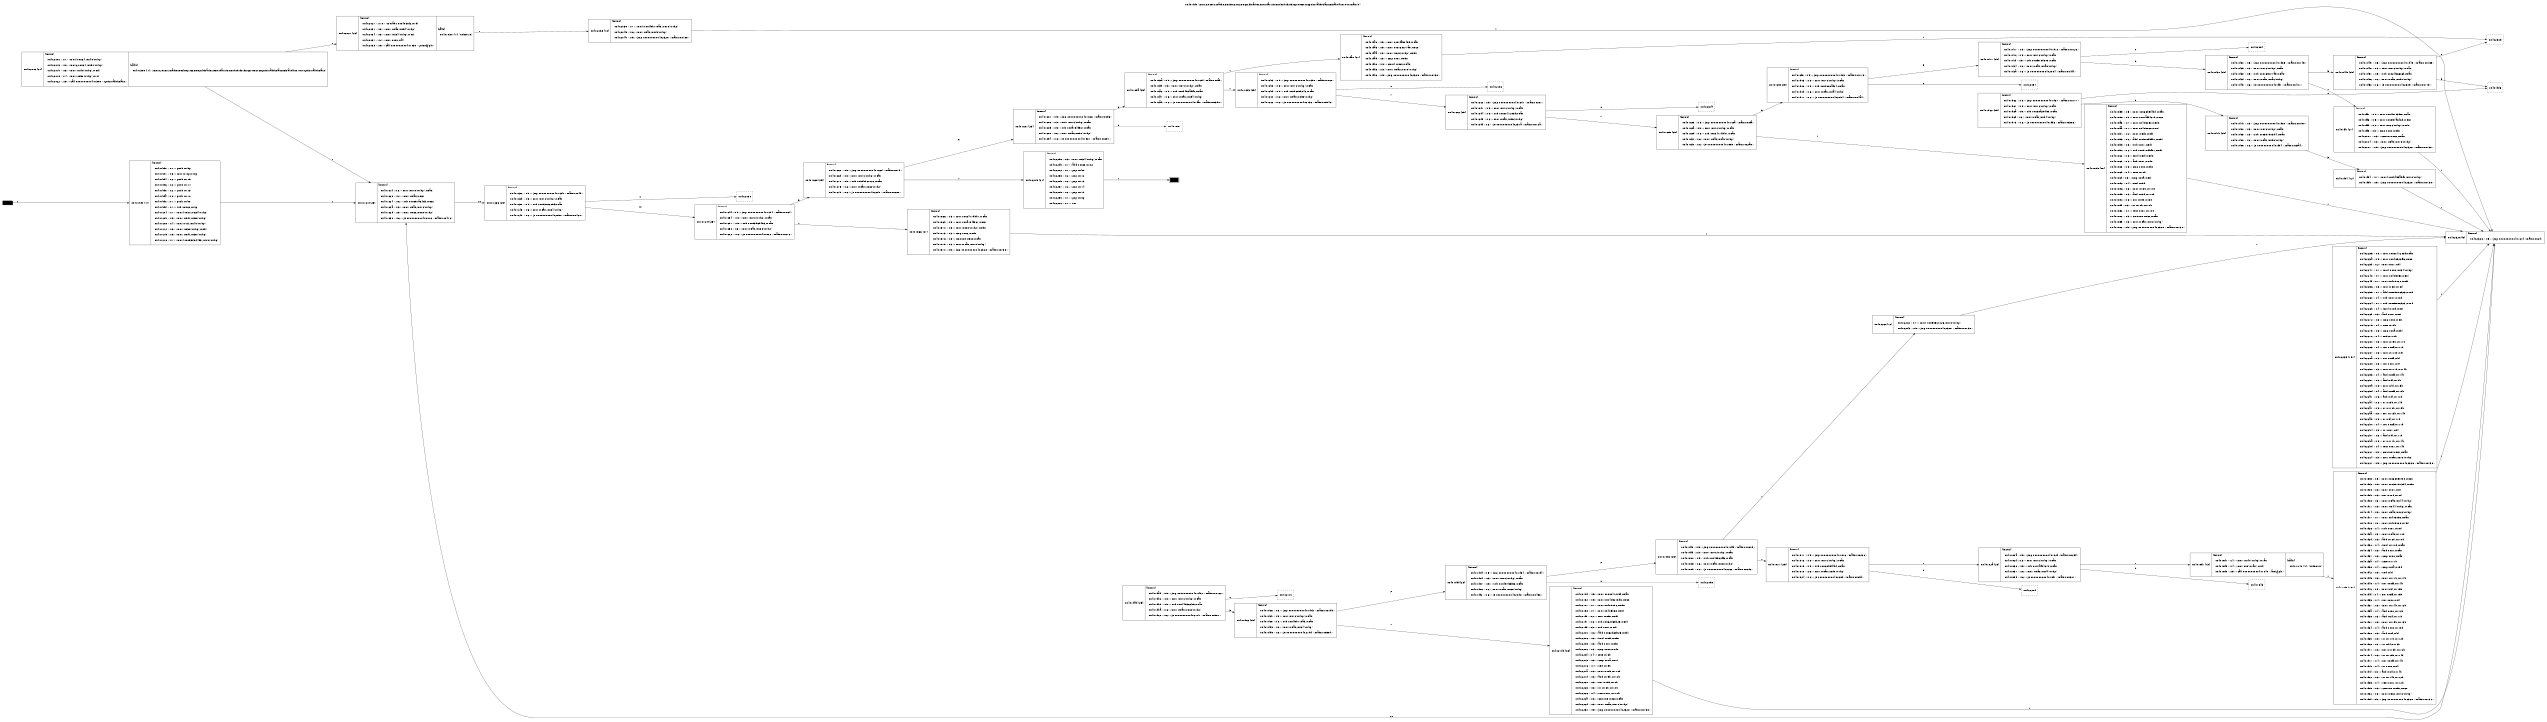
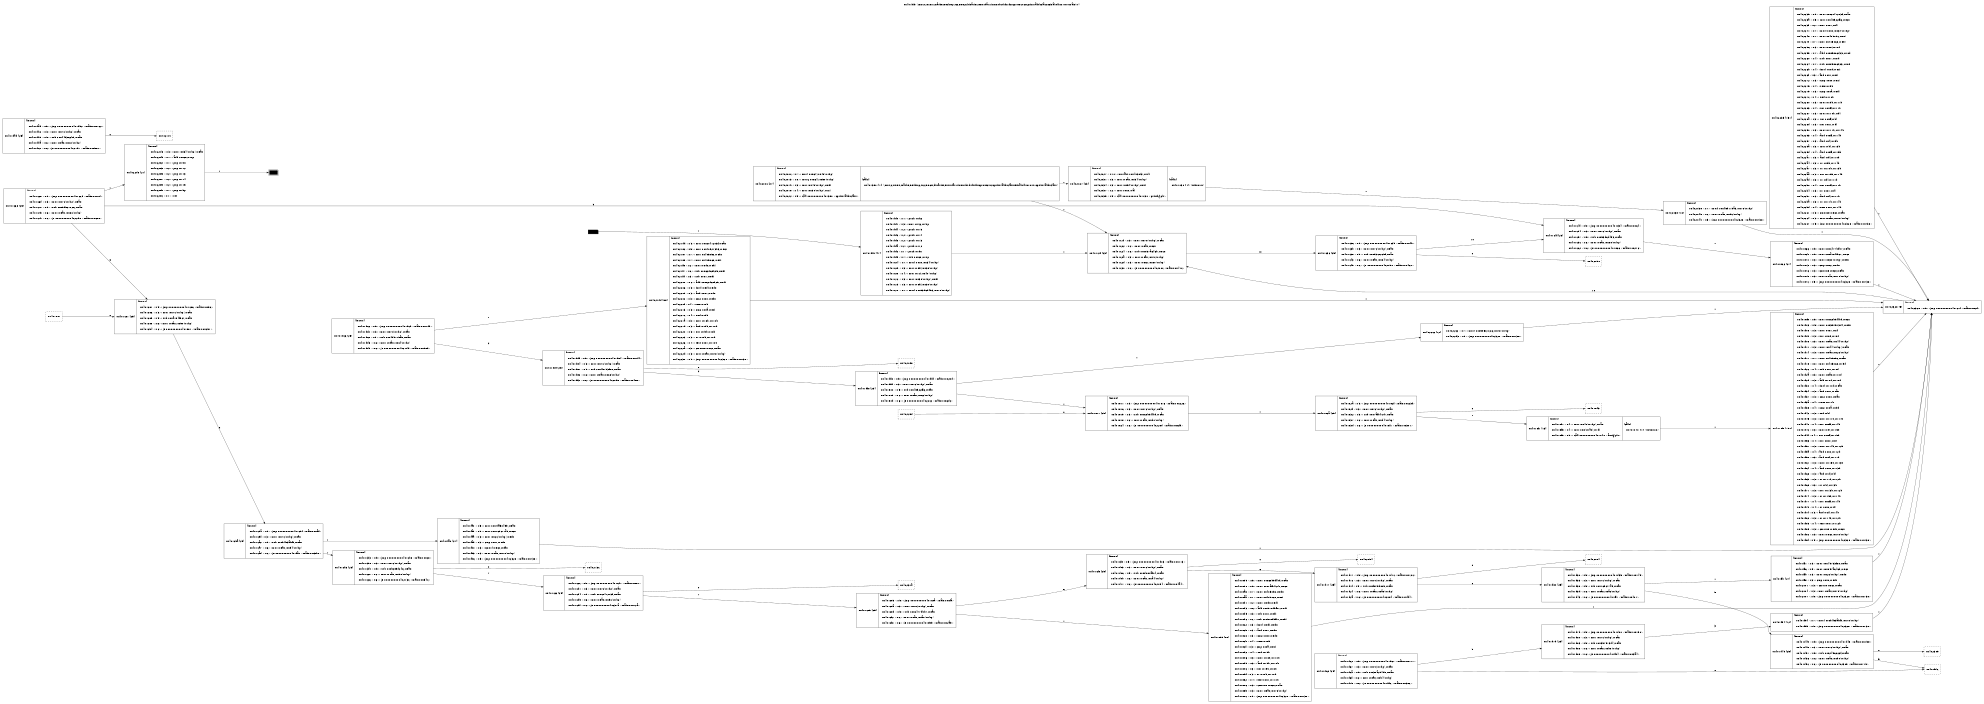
edge "0x401fa0 [27]" -> "0x402309": now "0x401fa0 [27]" -> "0x402328 [5]"
edge "0x401c81 [25]" -> "0x401e81": reversed
edge "0x401c4f [25]" -> "0x401c68 [25]": reversed
edge "0x401e11 [25]" -> "0x4022ed": reversed
edge "0x401dad [25]" -> "0x401dc6 [25]": removed, label "3"
